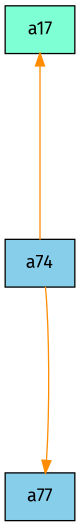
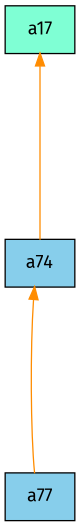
edge "a74" -> "a77": reversed
